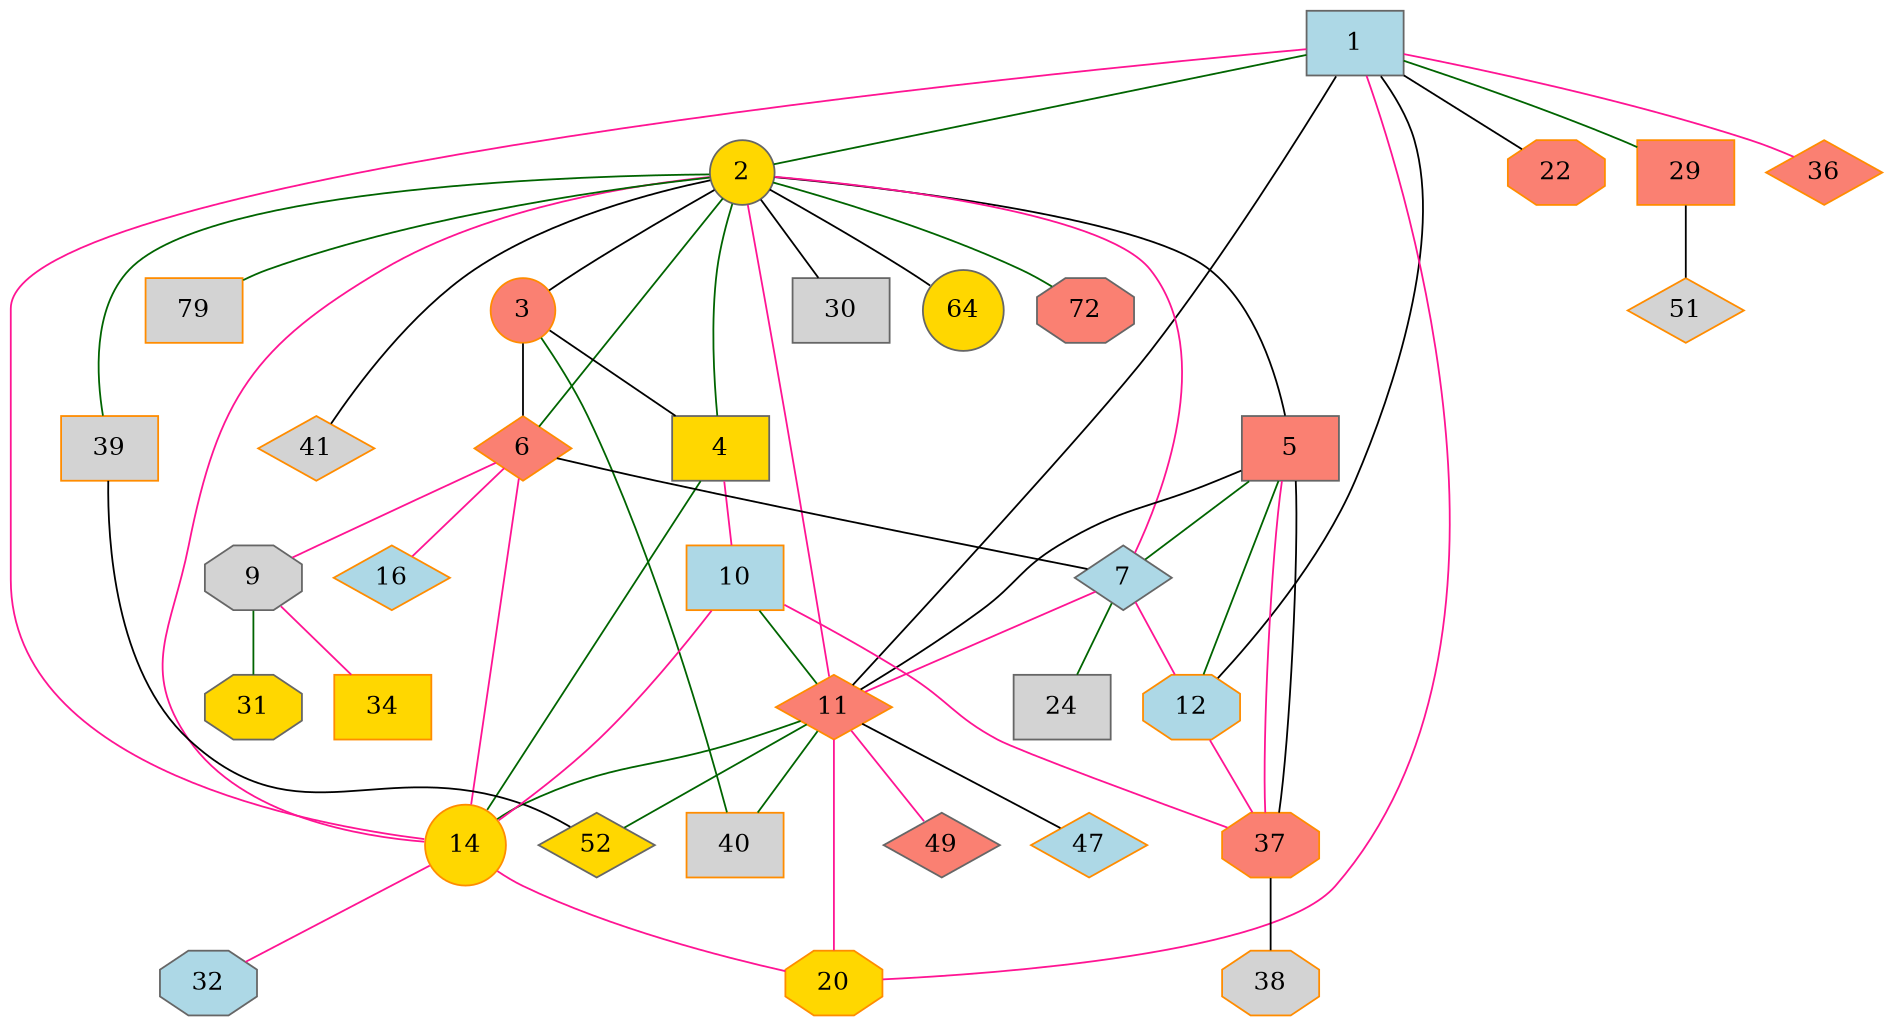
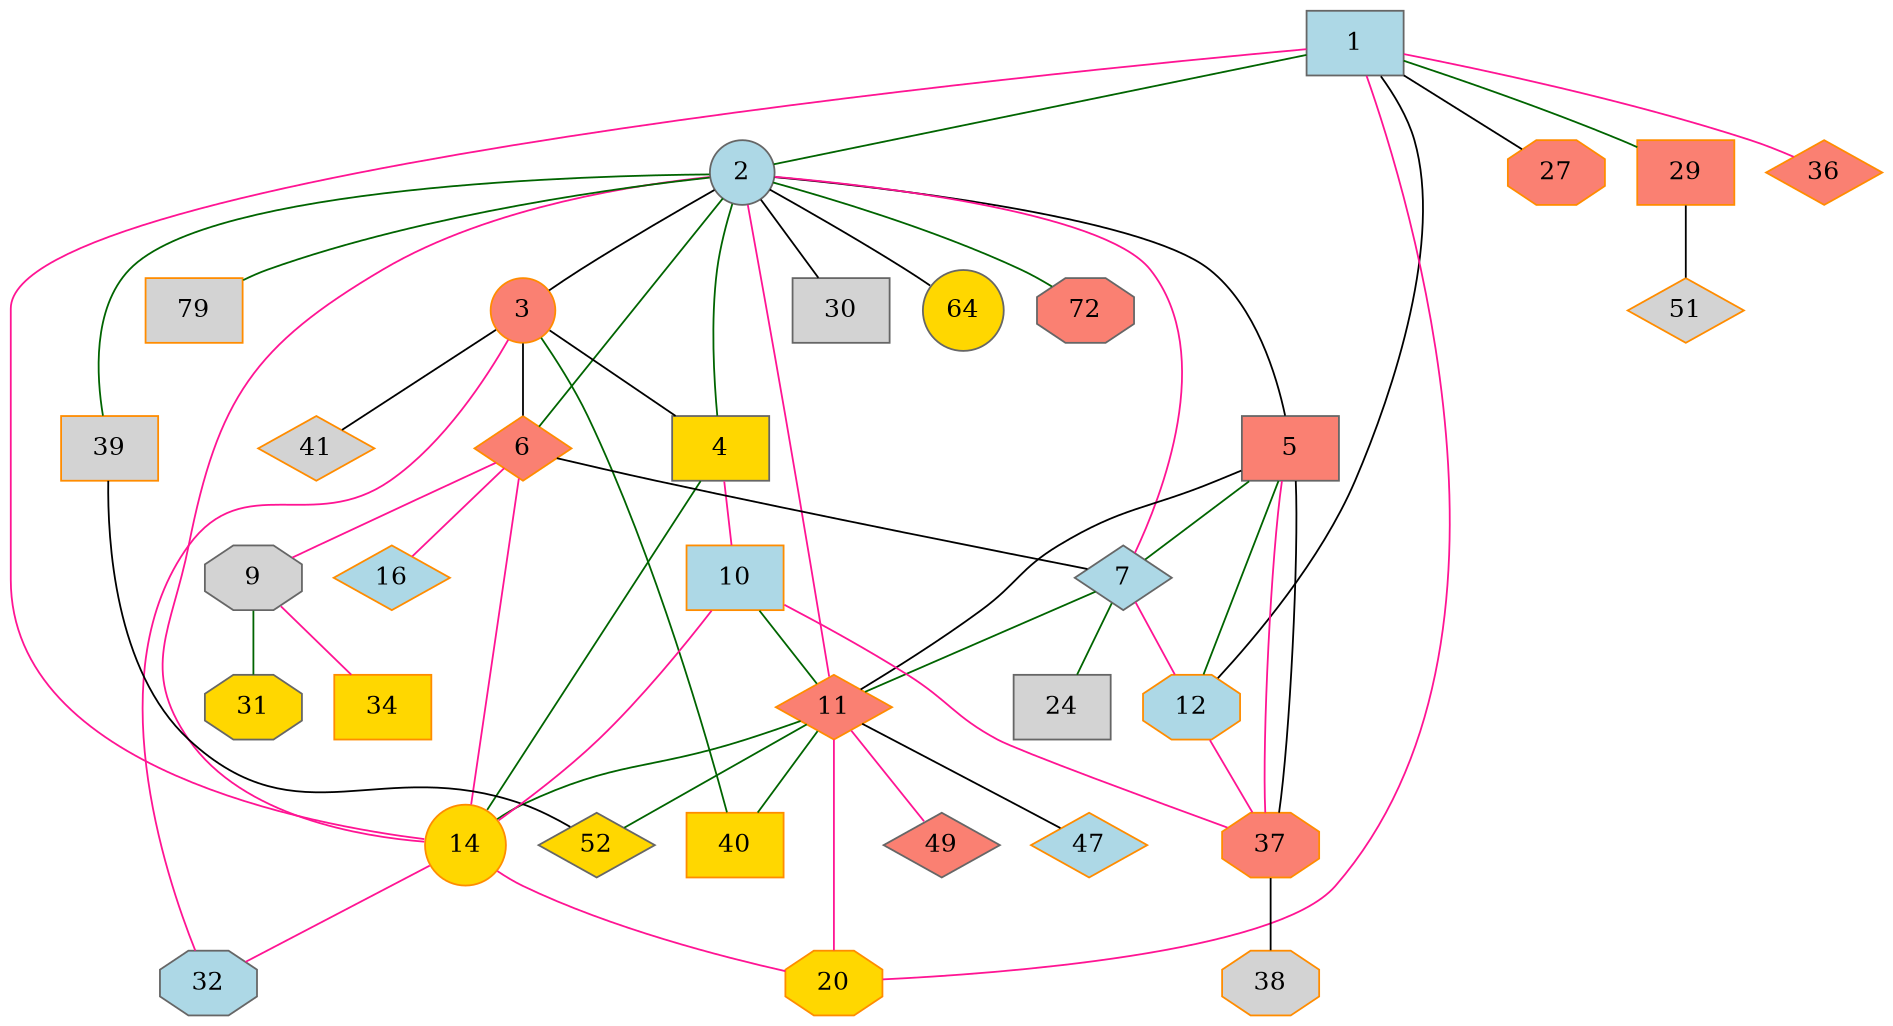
node "2": fillcolor gold -> lightblue
node "22": label "22" -> "27"
edge "2" -- "41": now "3" -- "41"
edge "1" -- "11": removed
edge "3" -- "32": added
edge "7" -- "11": color deeppink -> darkgreen
node "40": fillcolor lightgrey -> gold
